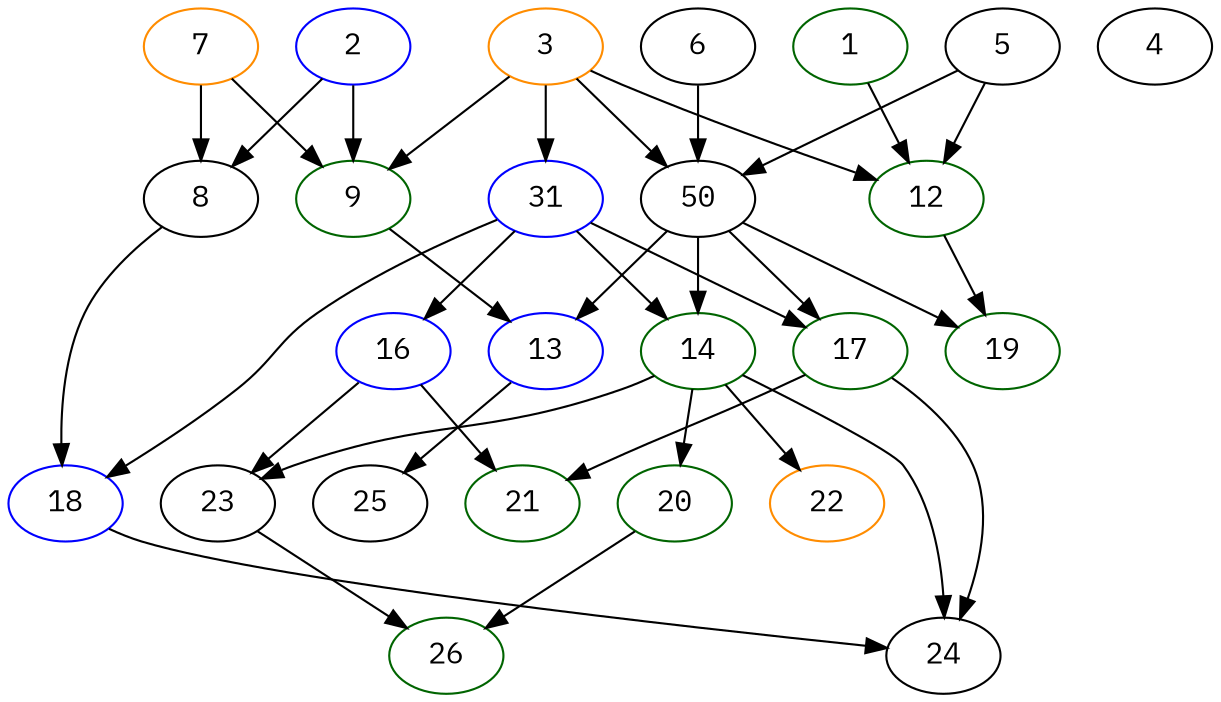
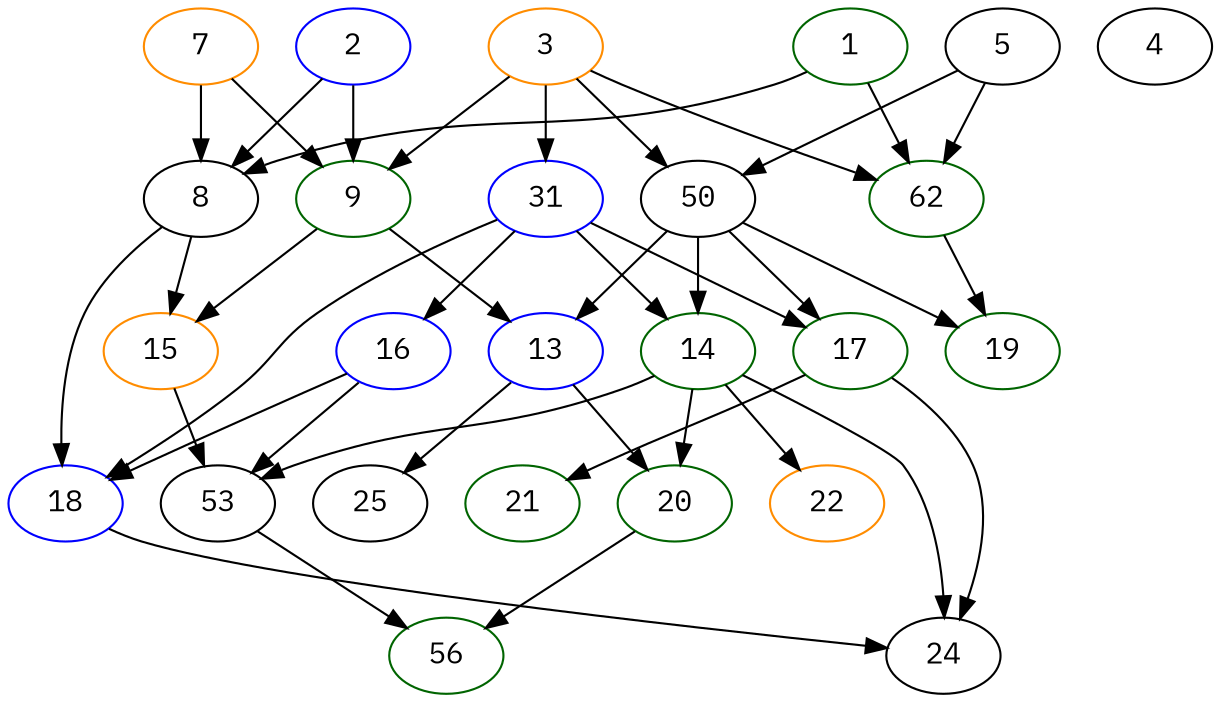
node "6": removed
edge "1" -> "8": added
node "12": label "12" -> "62"
node "15": added
edge "16" -> "21": now "16" -> "18"
edge "13" -> "20": added
node "23": label "23" -> "53"
node "26": label "26" -> "56"
